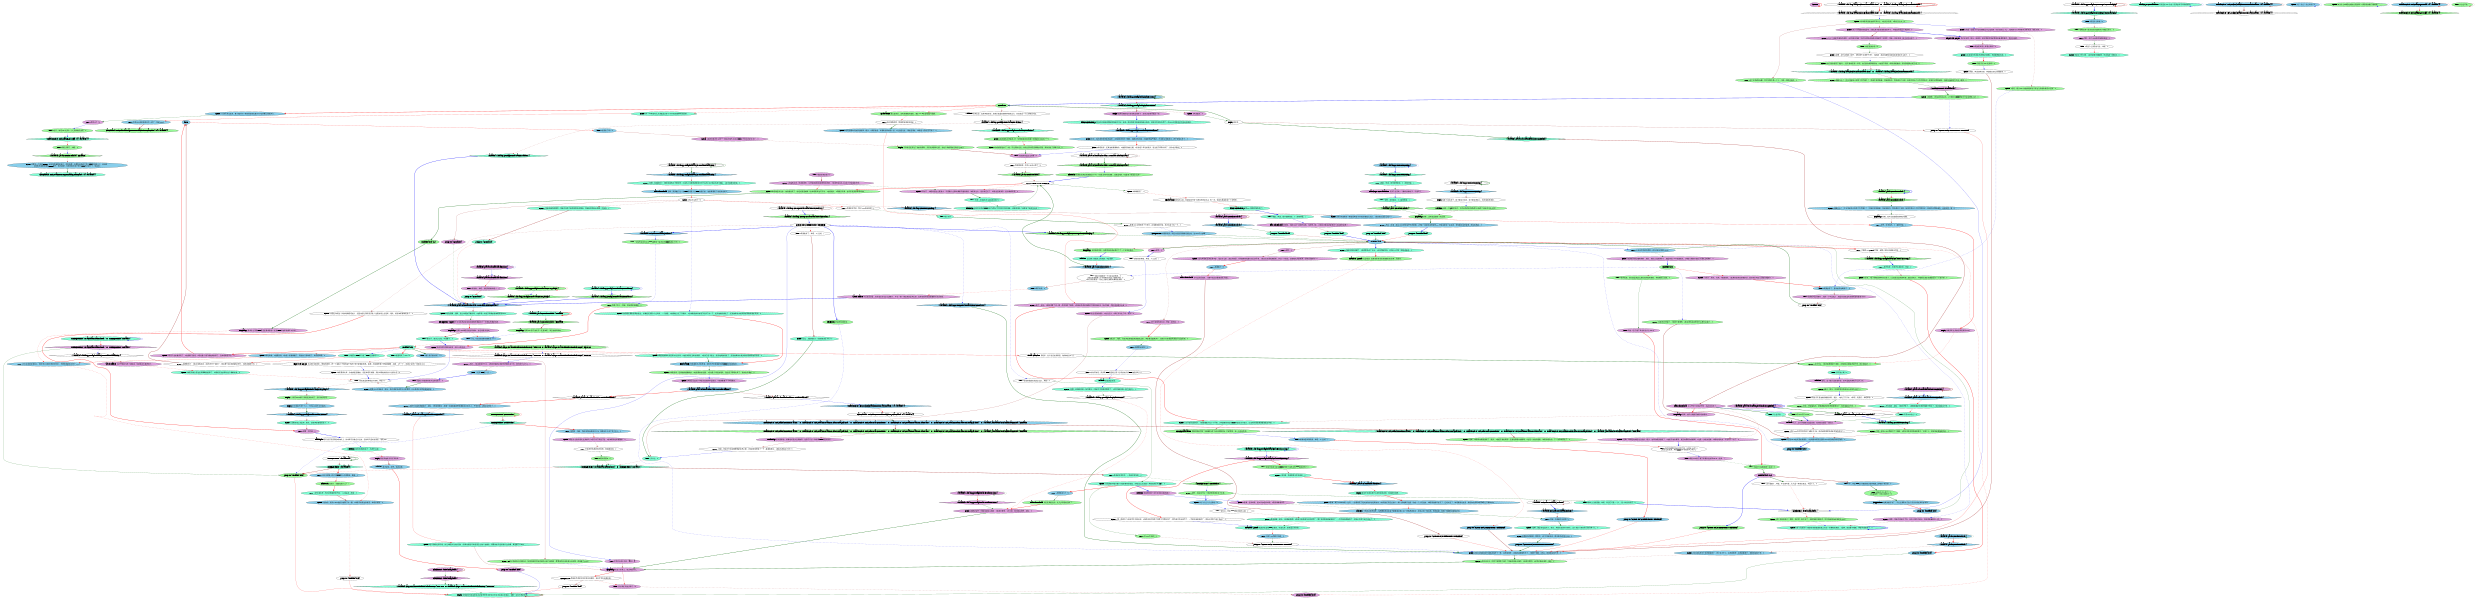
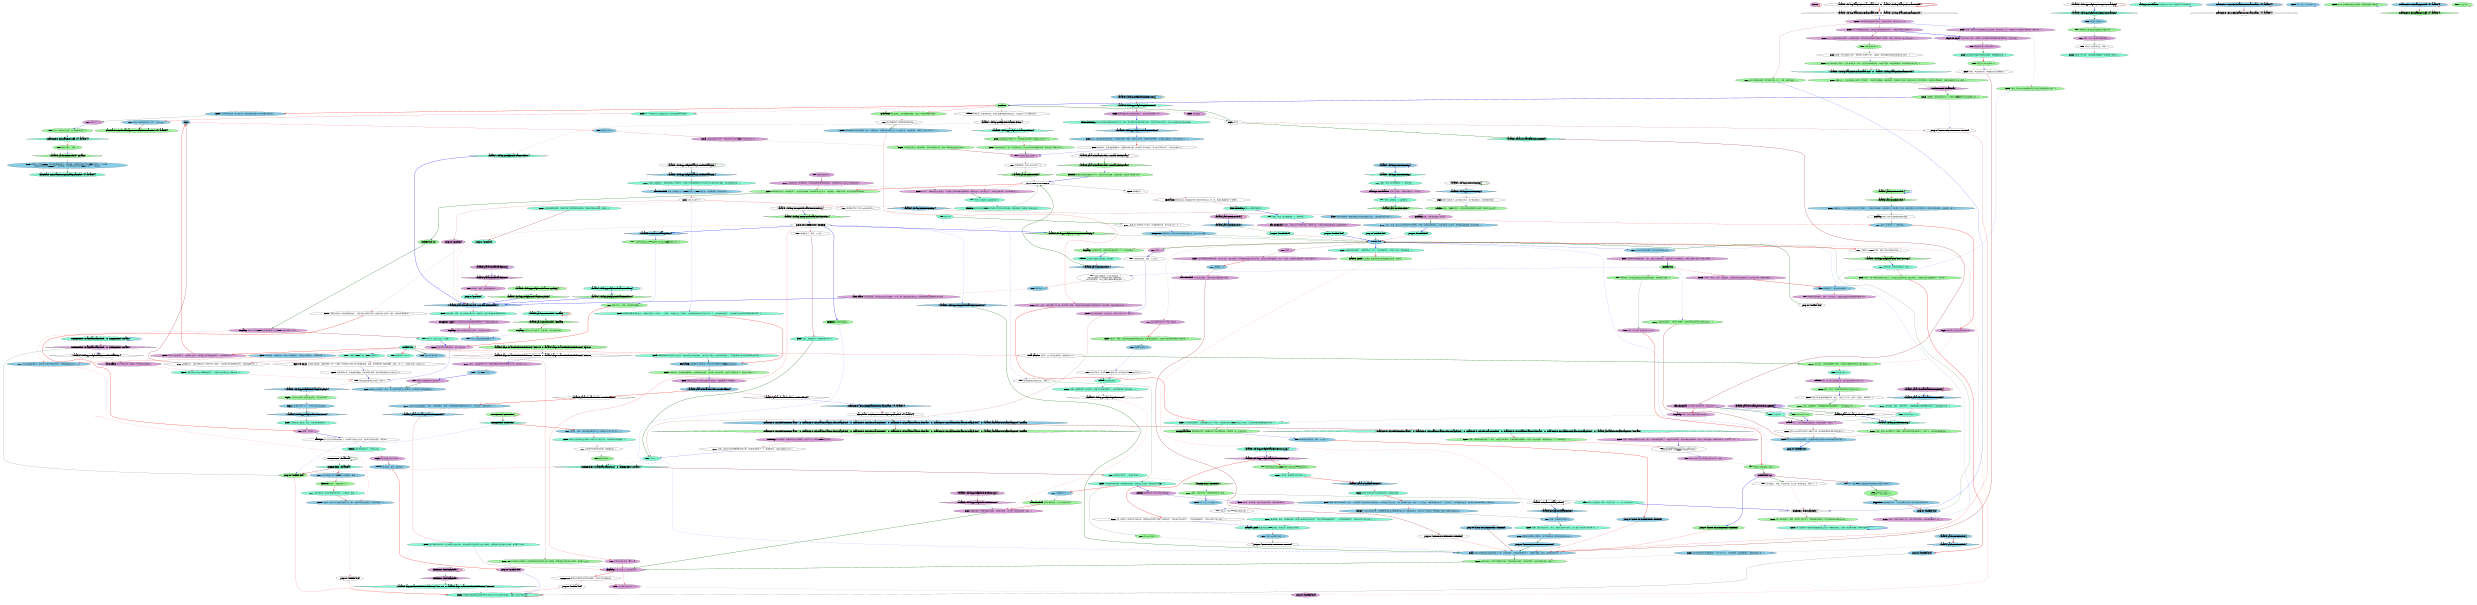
node "Cuno: “对坤诺来说这他妈不算什么，”他点头说道。“现在怎么办？”": fillcolor palegreen -> plum
node "form": label "form" -> "input"
node "Empathy: 听着，这可能是他唯一的出路。": fillcolor palegreen -> plum
edge "Empathy: 哇哦……坤诺居然会同情你。这还真是没想到。" -> "You: “谁在乎。谁关心过我。不重要了。”": now "Empathy: 要求什么东西——甚至是要求跟你一起走——对他来说都不太容易。" -> "You: “谁在乎。谁关心过我。不重要了。”"
edge "Cuno: “是啊……你很走运，猪头。也许现在坤诺可以让你看看，什么是真正狂野的硬核摇滚。”" -> "You: “你知道是谁帮我治疗的吗，坤诺？”": reversed
edge "CUNO POST TRIBUNAL MAINHUB" -> "You: 不管付出多少代价。[离开。]": color blue -> red
node "Cuno: “那是什么鬼街道名之类的吗？”孩子停下来想了想。“在坤诺听起来挺酷的。”": fillcolor plum -> aquamarine
